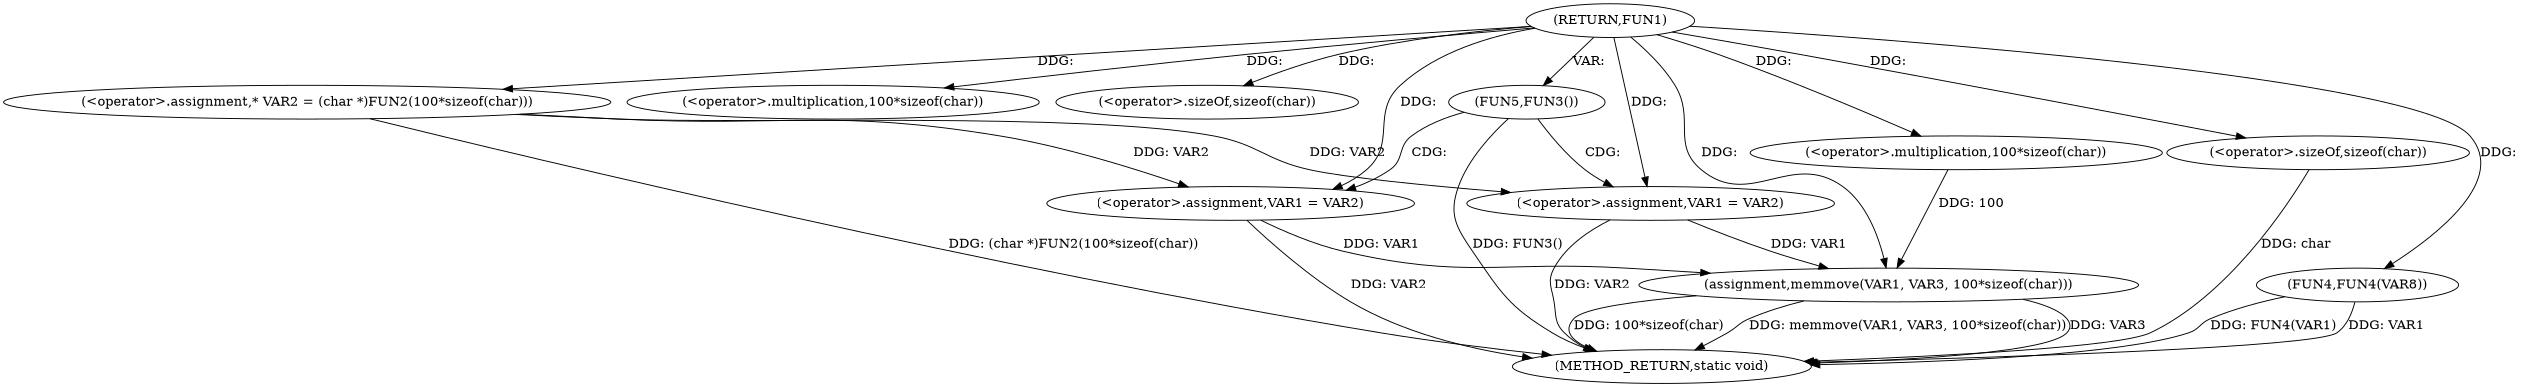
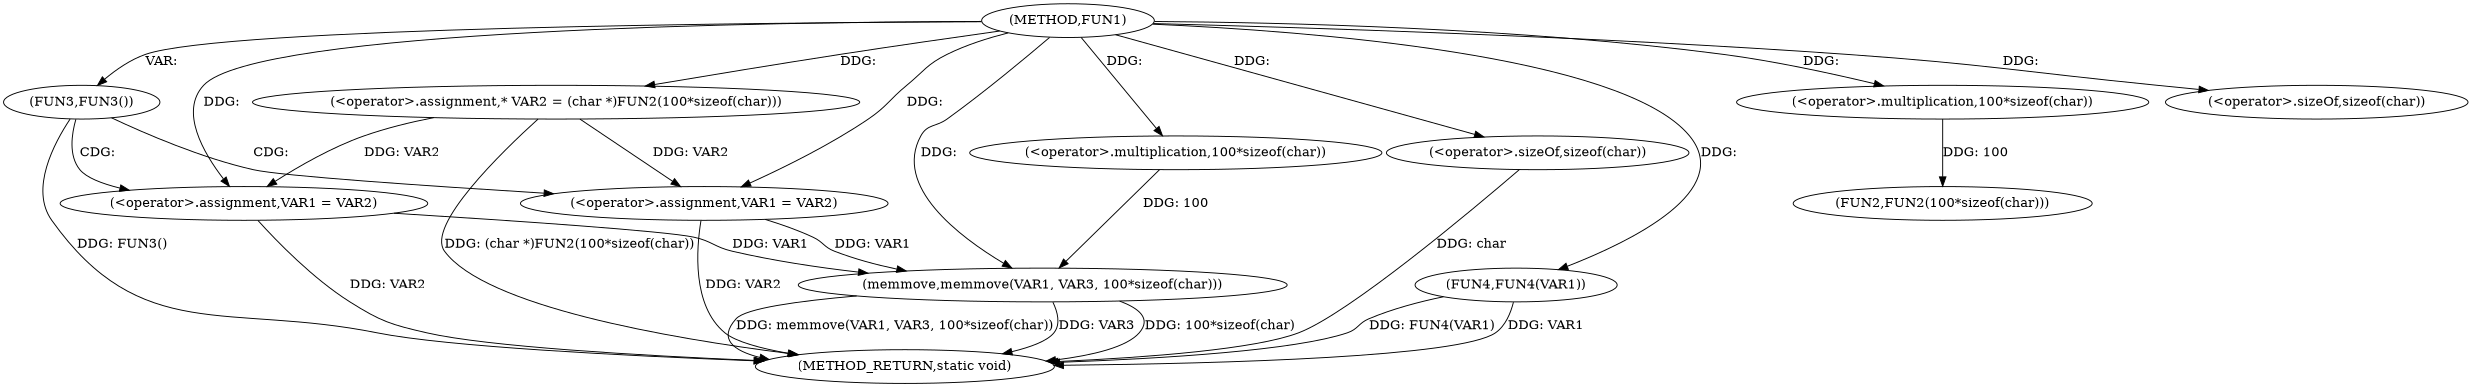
node "(RETURN,FUN1)": label "(RETURN,FUN1)" -> "(METHOD,FUN1)"
node "(FUN5,FUN3())": label "(FUN5,FUN3())" -> "(FUN3,FUN3())"
node "(FUN2,FUN2(100*sizeof(char)))": added
node "(assignment,memmove(VAR1, VAR3, 100*sizeof(char)))": label "(assignment,memmove(VAR1, VAR3, 100*sizeof(char)))" -> "(memmove,memmove(VAR1, VAR3, 100*sizeof(char)))"
node "(FUN4,FUN4(VAR8))": label "(FUN4,FUN4(VAR8))" -> "(FUN4,FUN4(VAR1))"
